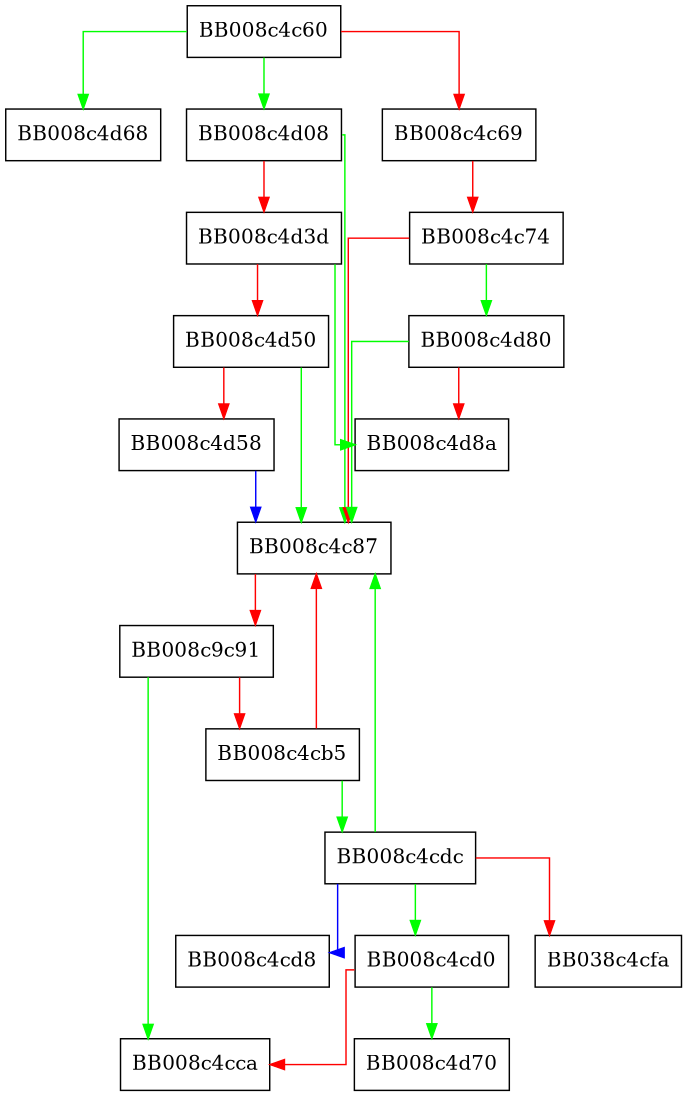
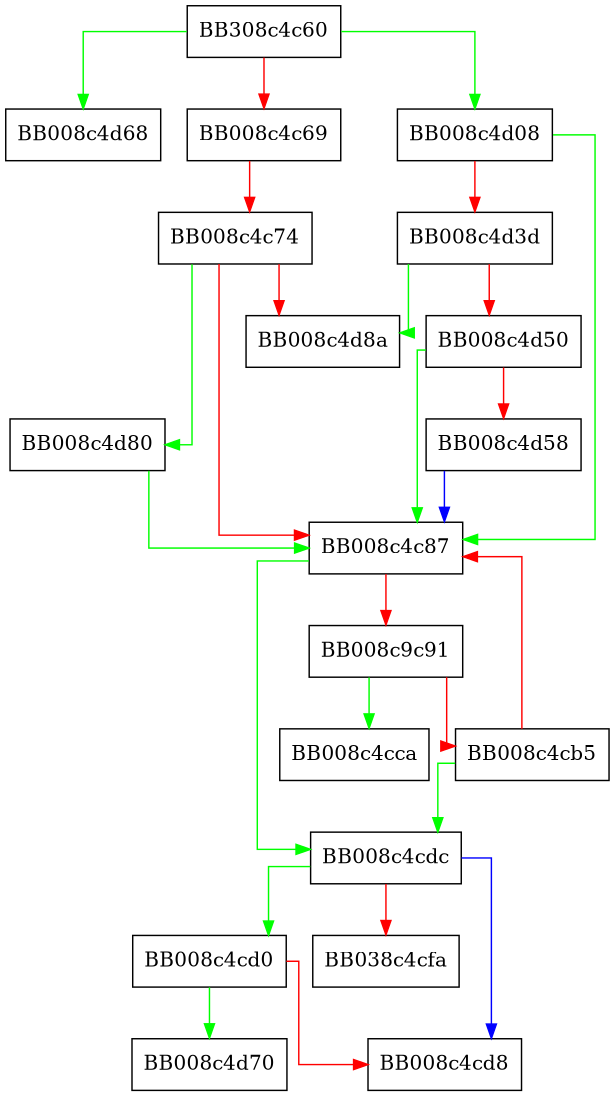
node "BB008c4c60": label "BB008c4c60" -> "BB308c4c60"
edge "BB008c4d80" -> "BB008c4d8a": now "BB008c4c74" -> "BB008c4d8a"
edge "BB008c4cdc" -> "BB008c4c87": reversed
edge "BB008c4cd0" -> "BB008c4cca": now "BB008c4cd0" -> "BB008c4cd8"
